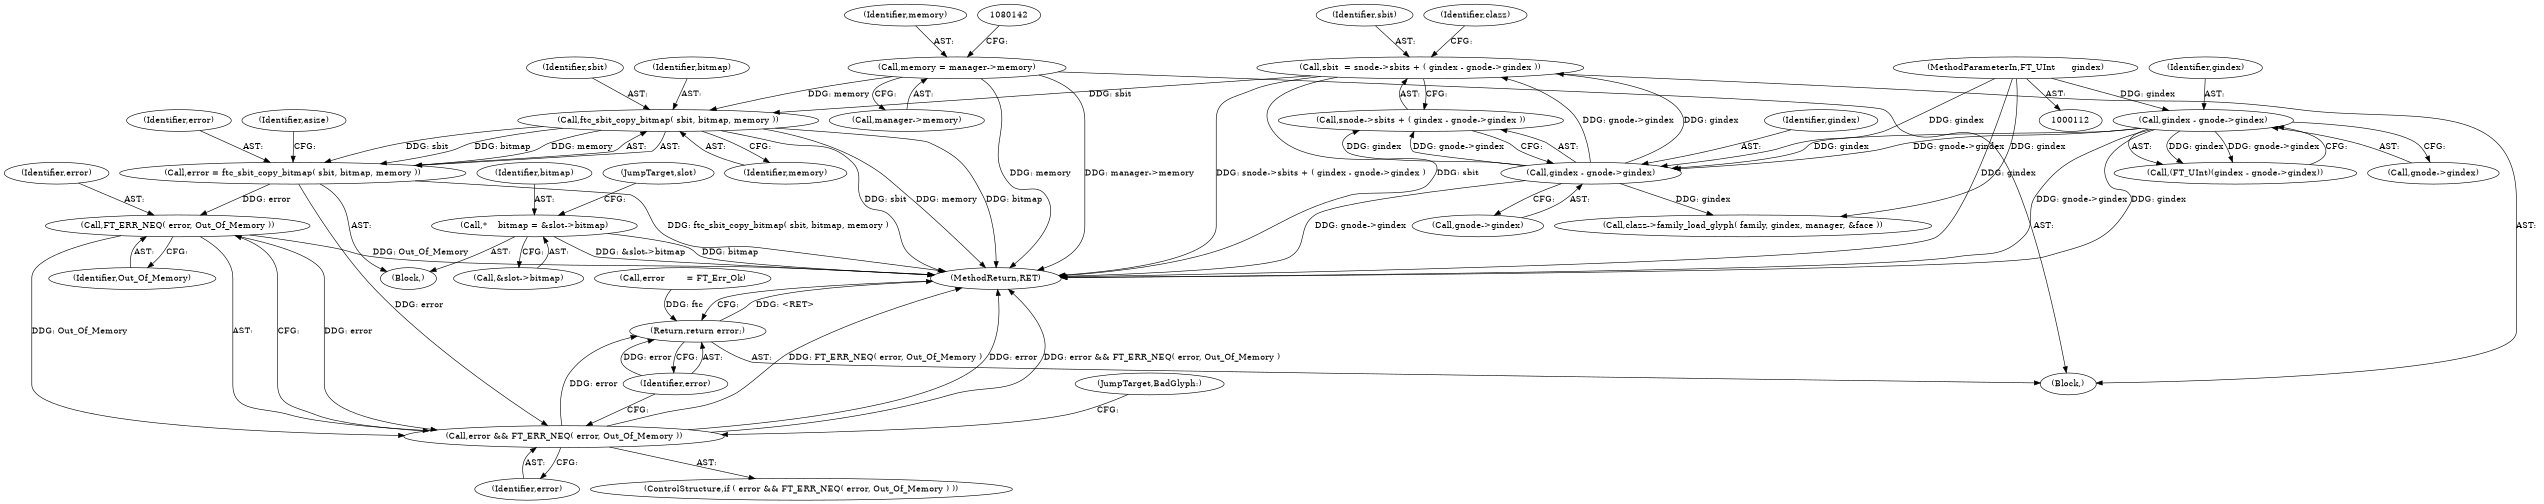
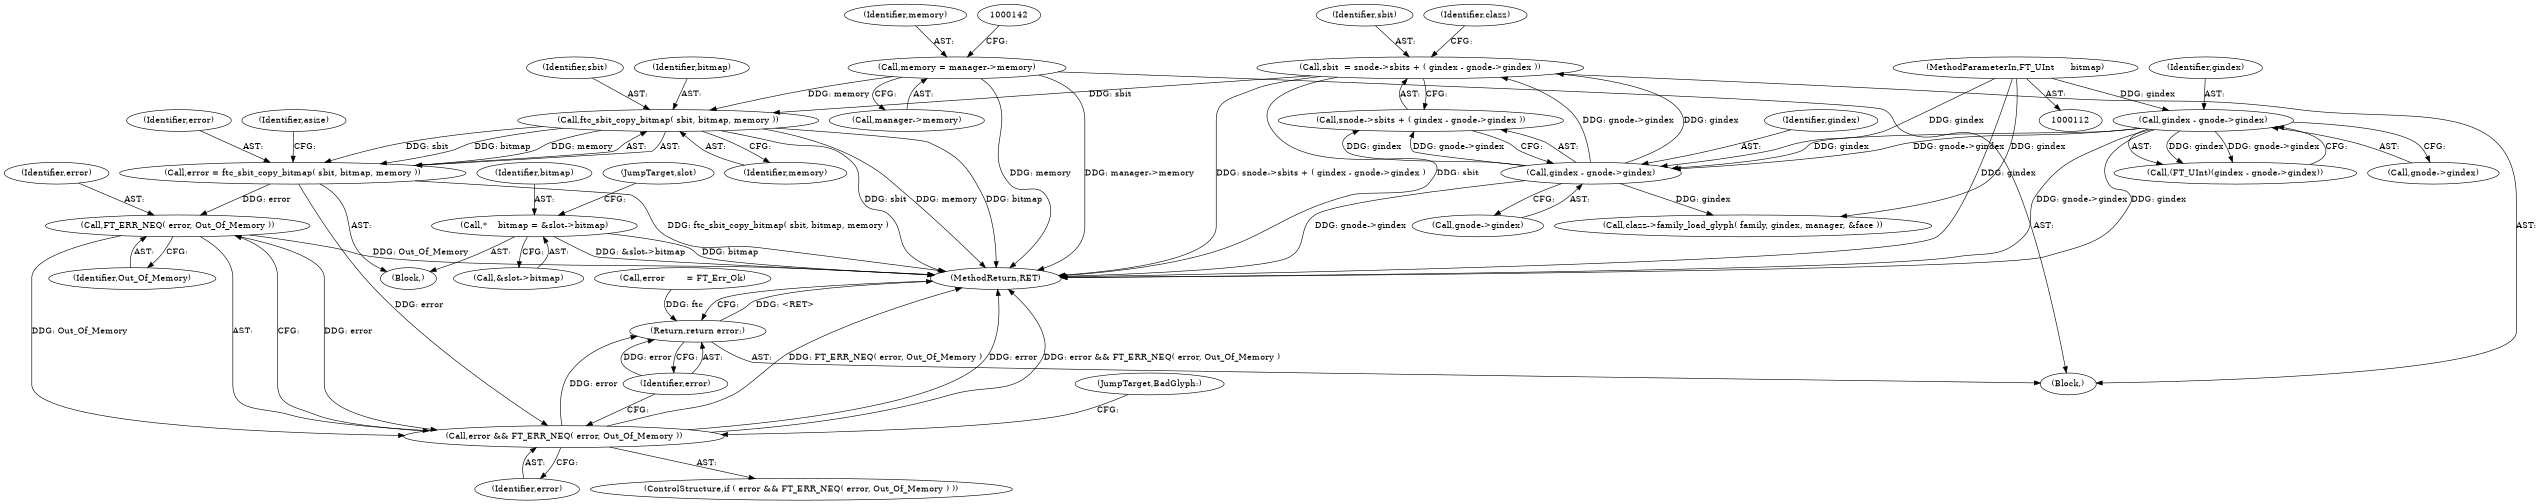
node "1080142": label "1080142" -> "1000142"
node "(MethodParameterIn,FT_UInt      gindex)": label "(MethodParameterIn,FT_UInt      gindex)" -> "(MethodParameterIn,FT_UInt      bitmap)"
